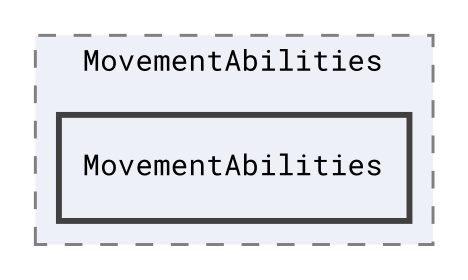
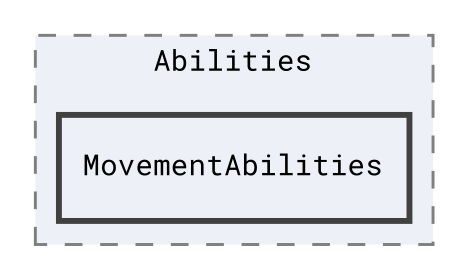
cluster "MovementAbilities": label "MovementAbilities" -> "Abilities"
